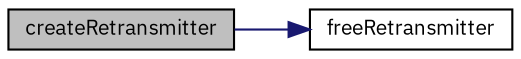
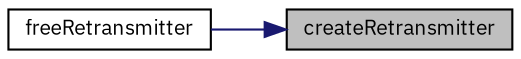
edge "createRetransmitter" -> "freeRetransmitter": reversed
